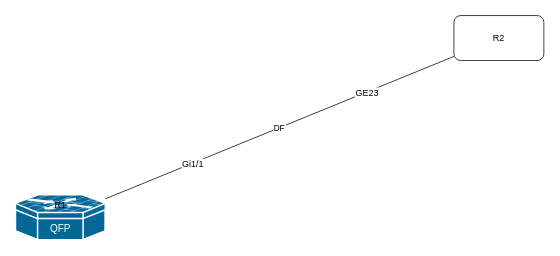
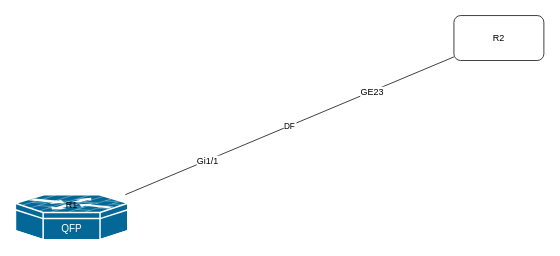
node "R1": size 90x45 -> 113x45
